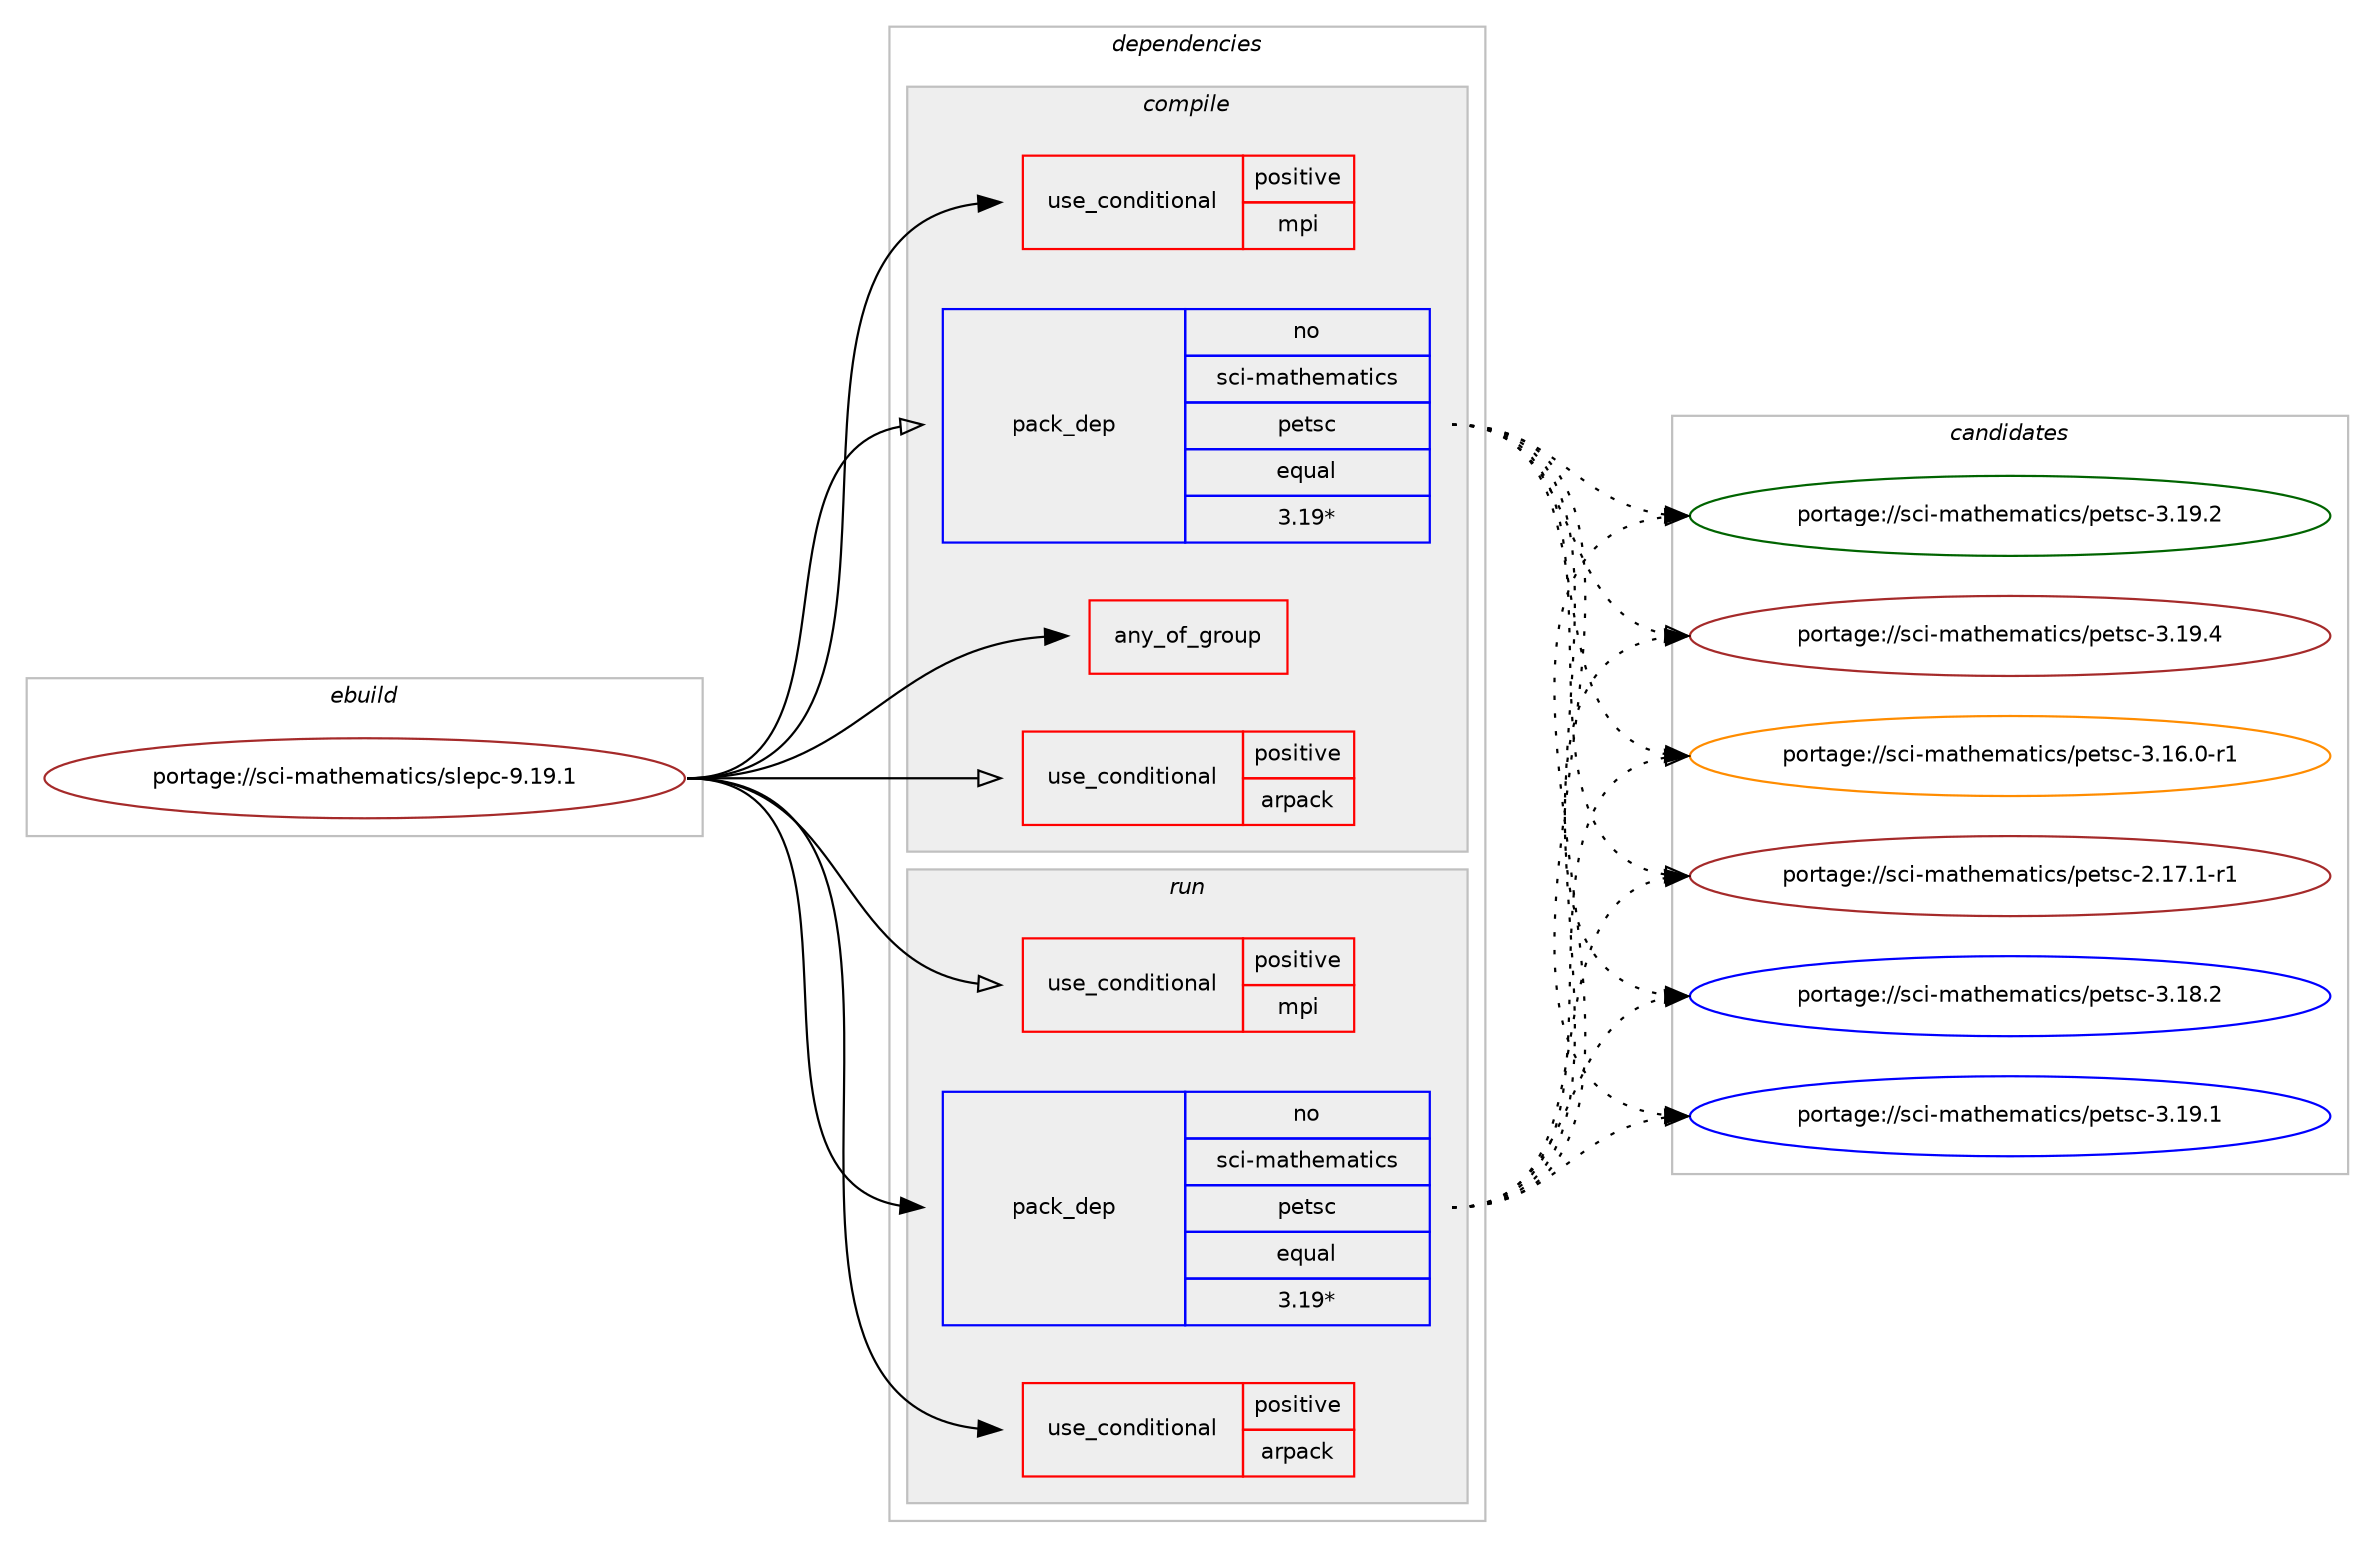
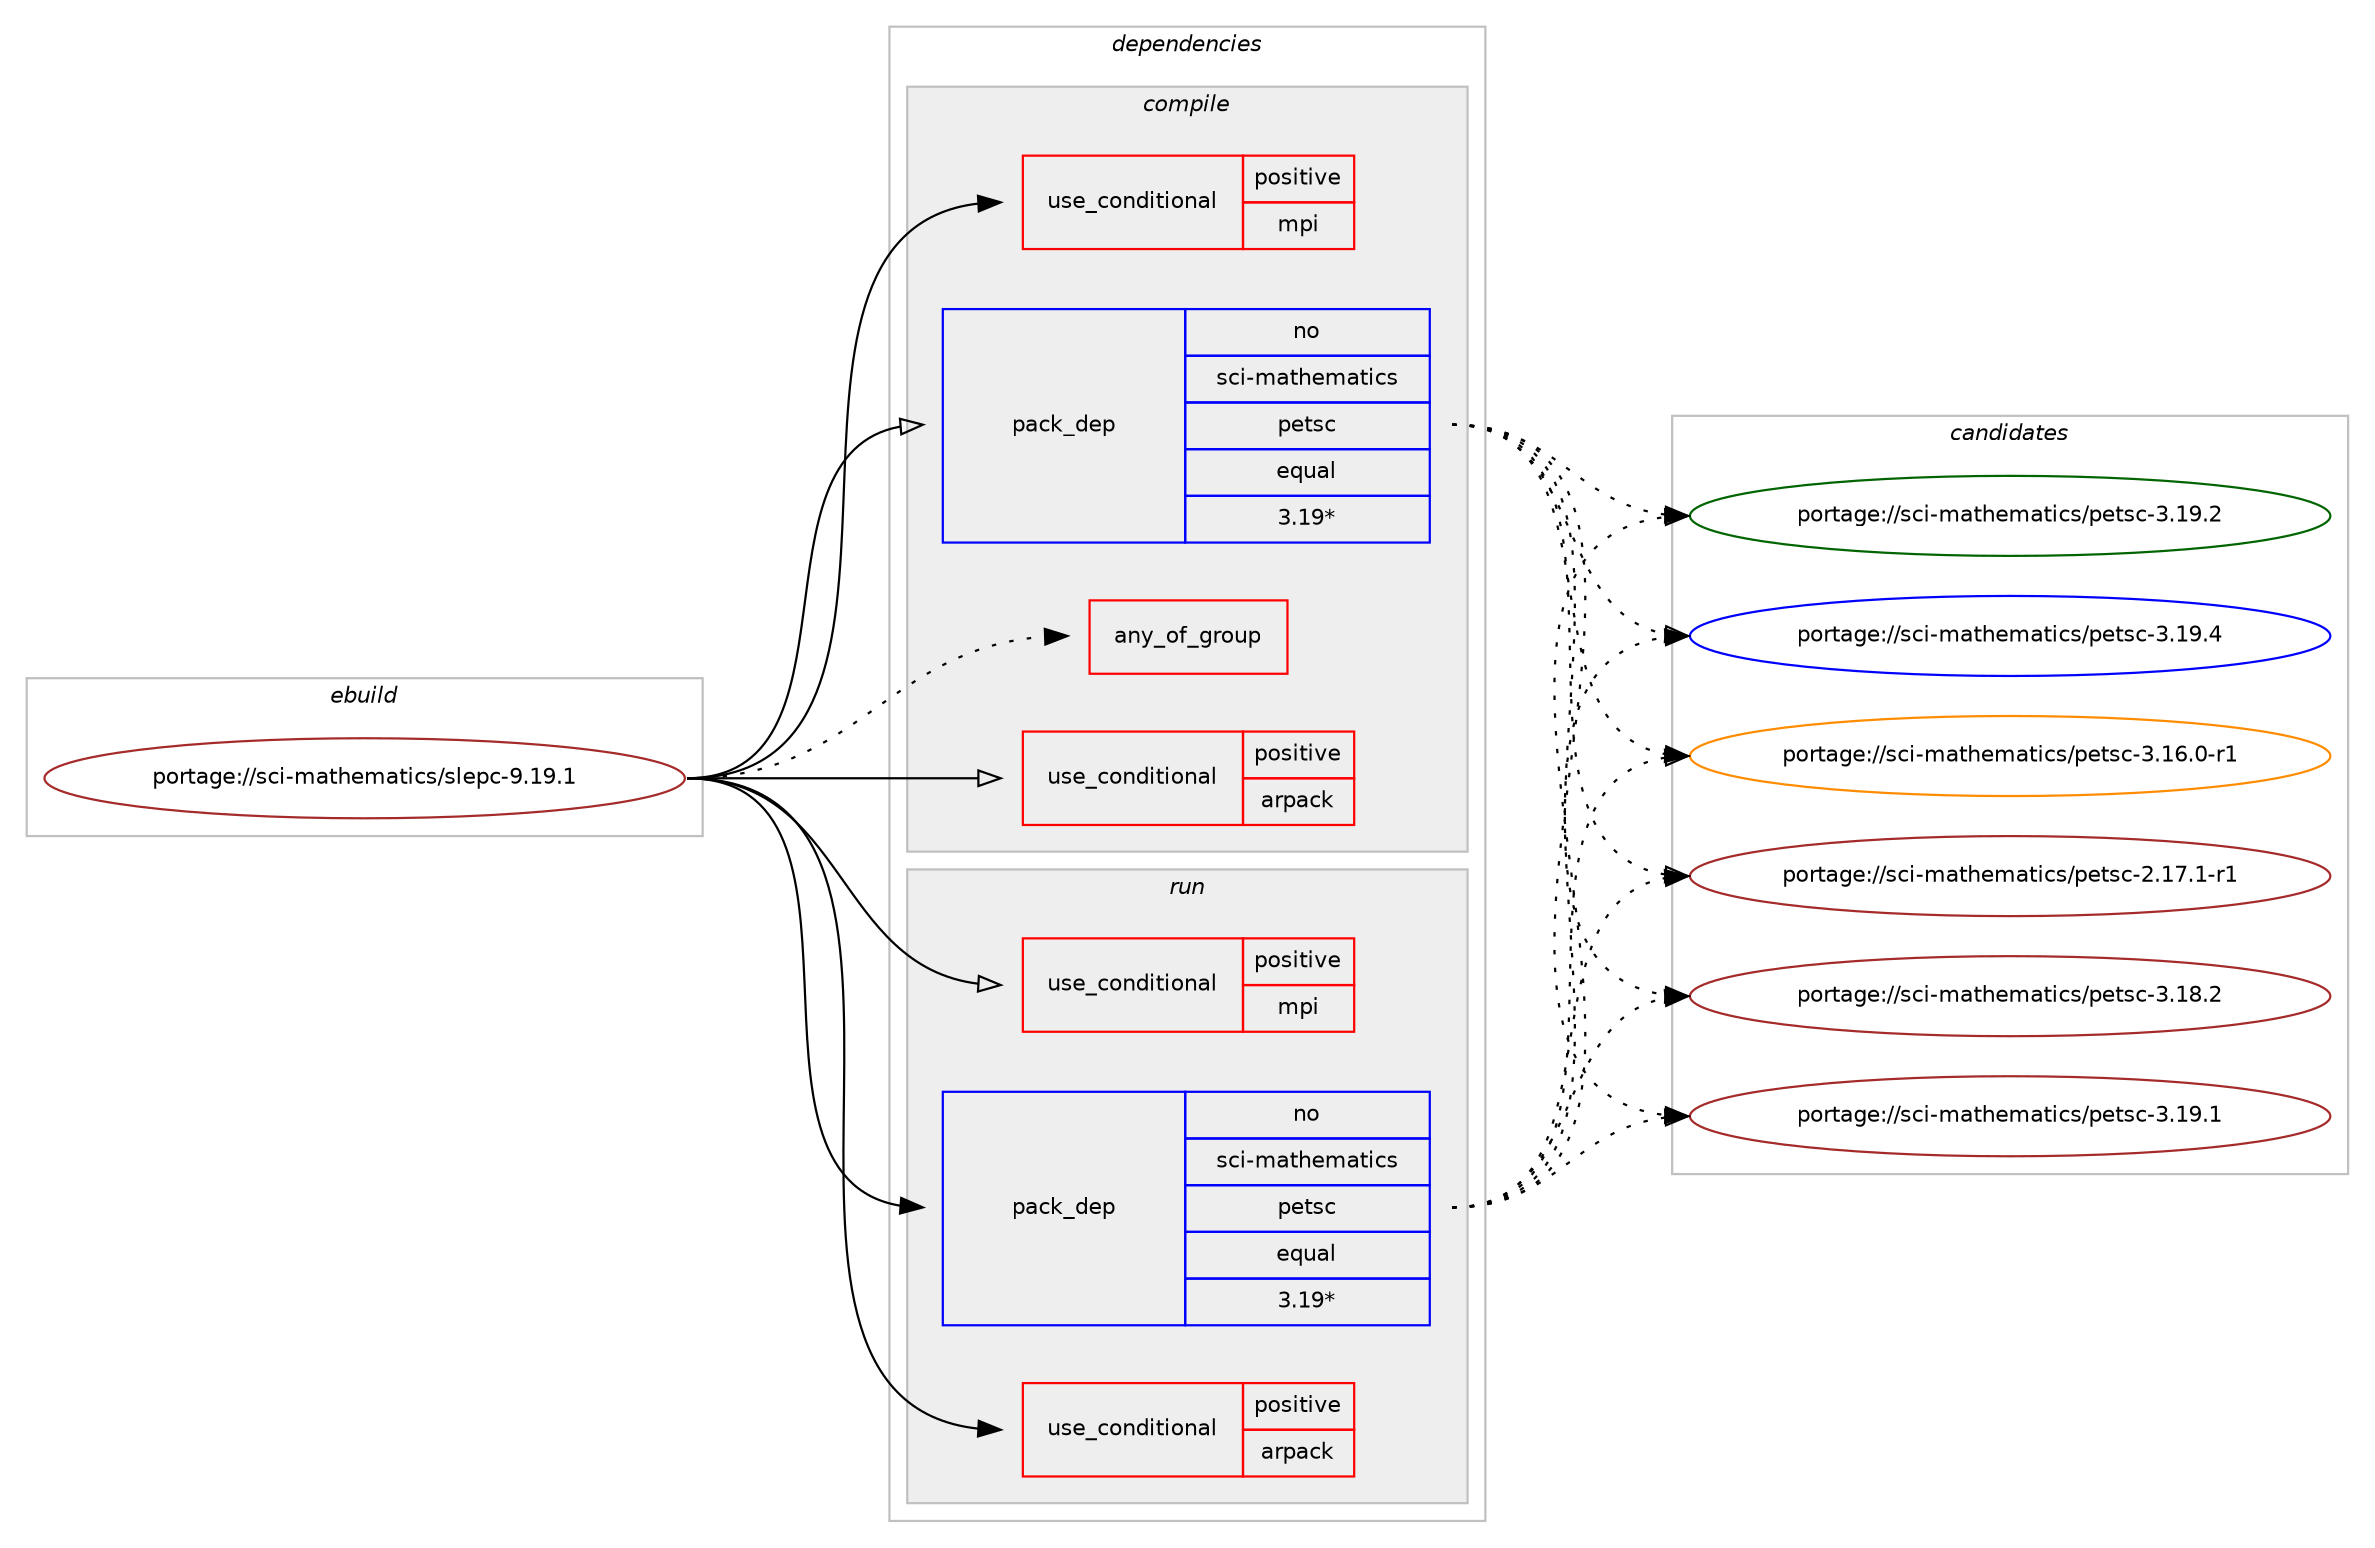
node "portage://sci-mathematics/petsc-3.19.4": color brown -> blue
edge "portage://sci-mathematics/slepc-9.19.1" -> "any_of_group": style solid -> dotted
node "portage://sci-mathematics/petsc-3.18.2": color blue -> brown
node "portage://sci-mathematics/petsc-3.19.1": color blue -> brown
